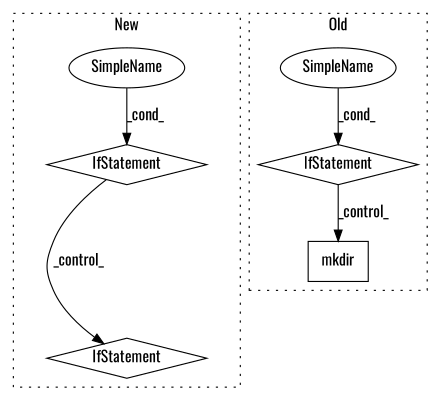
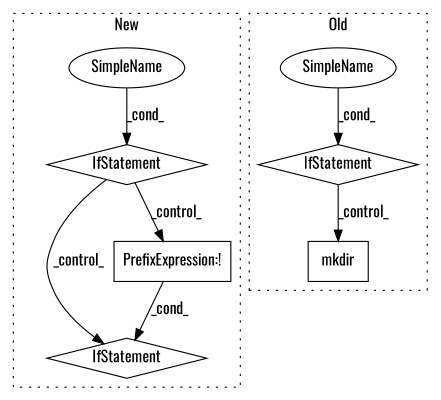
node "PrefixExpression:!": added
